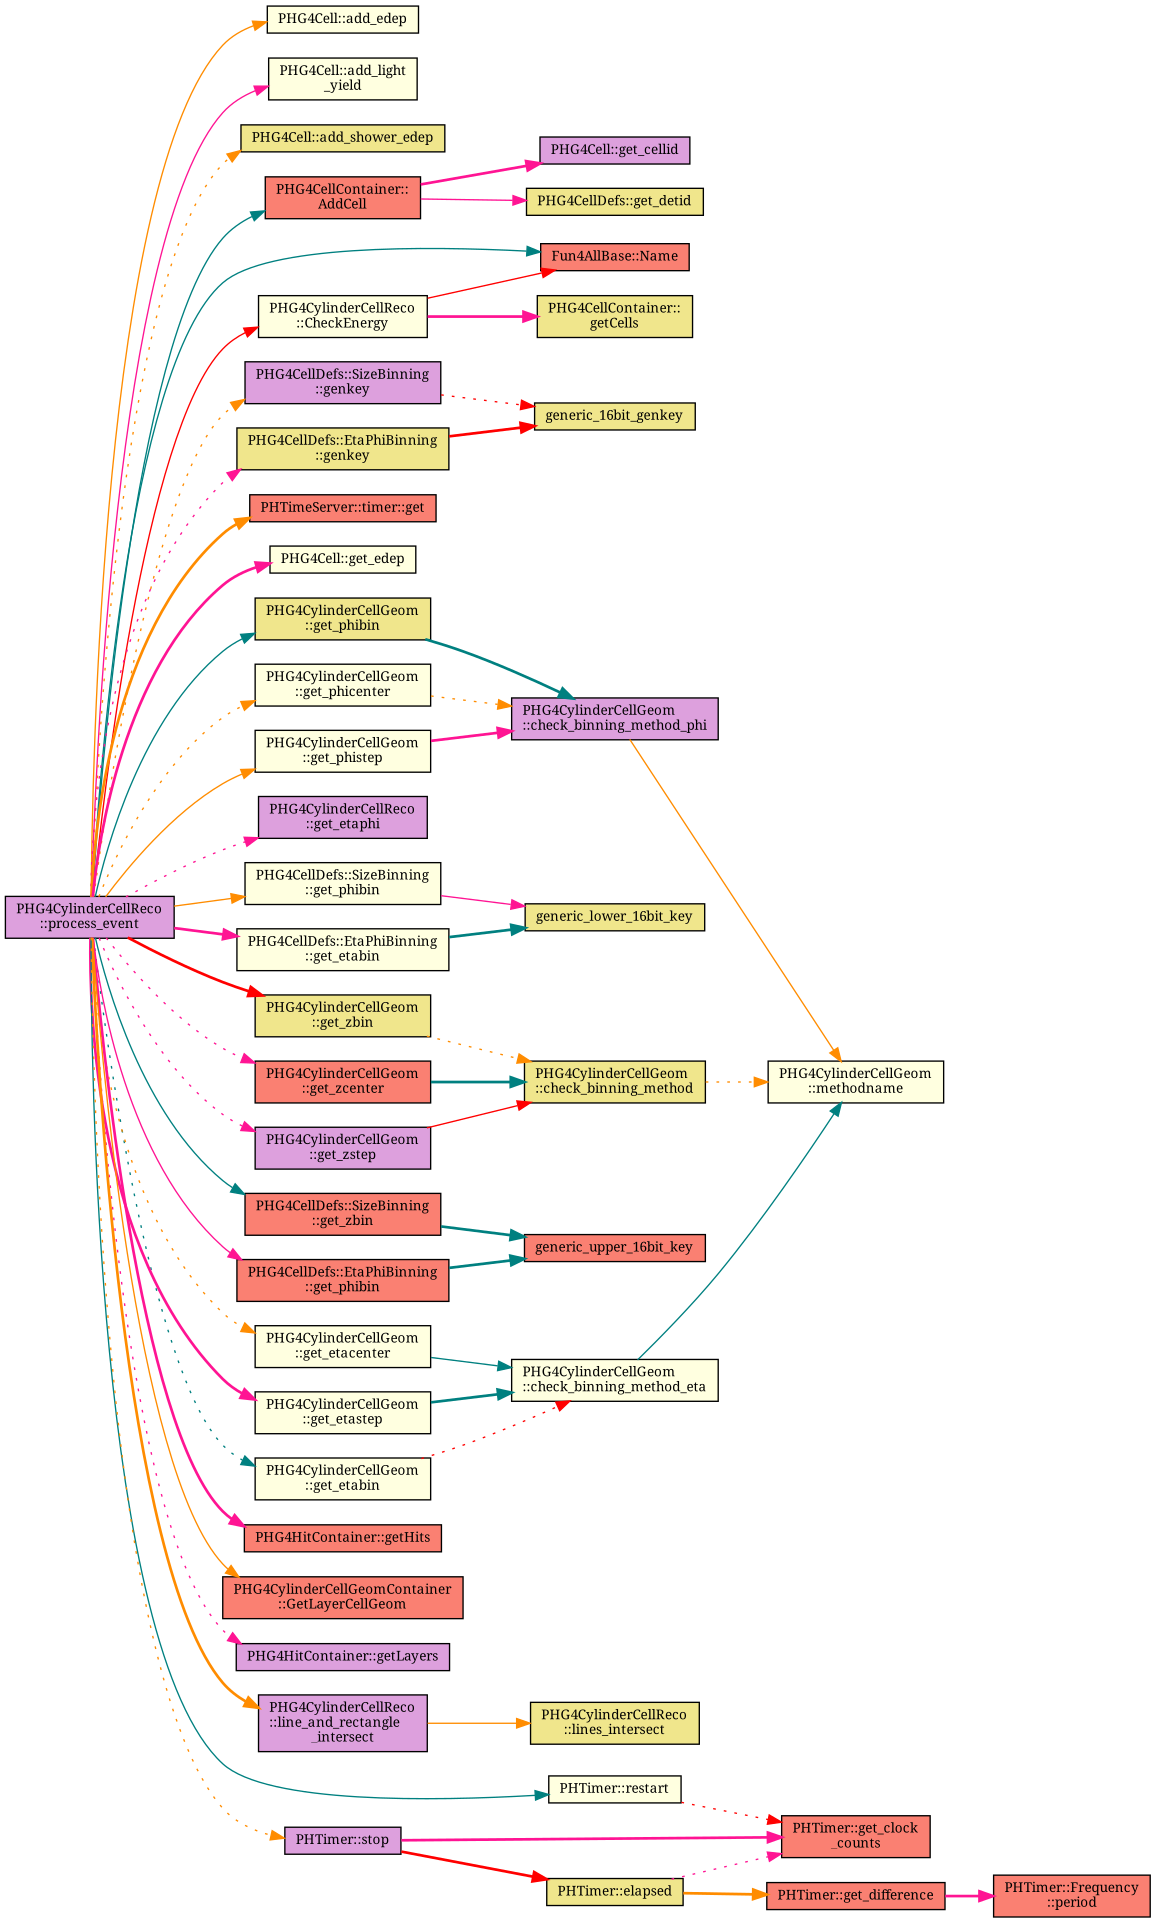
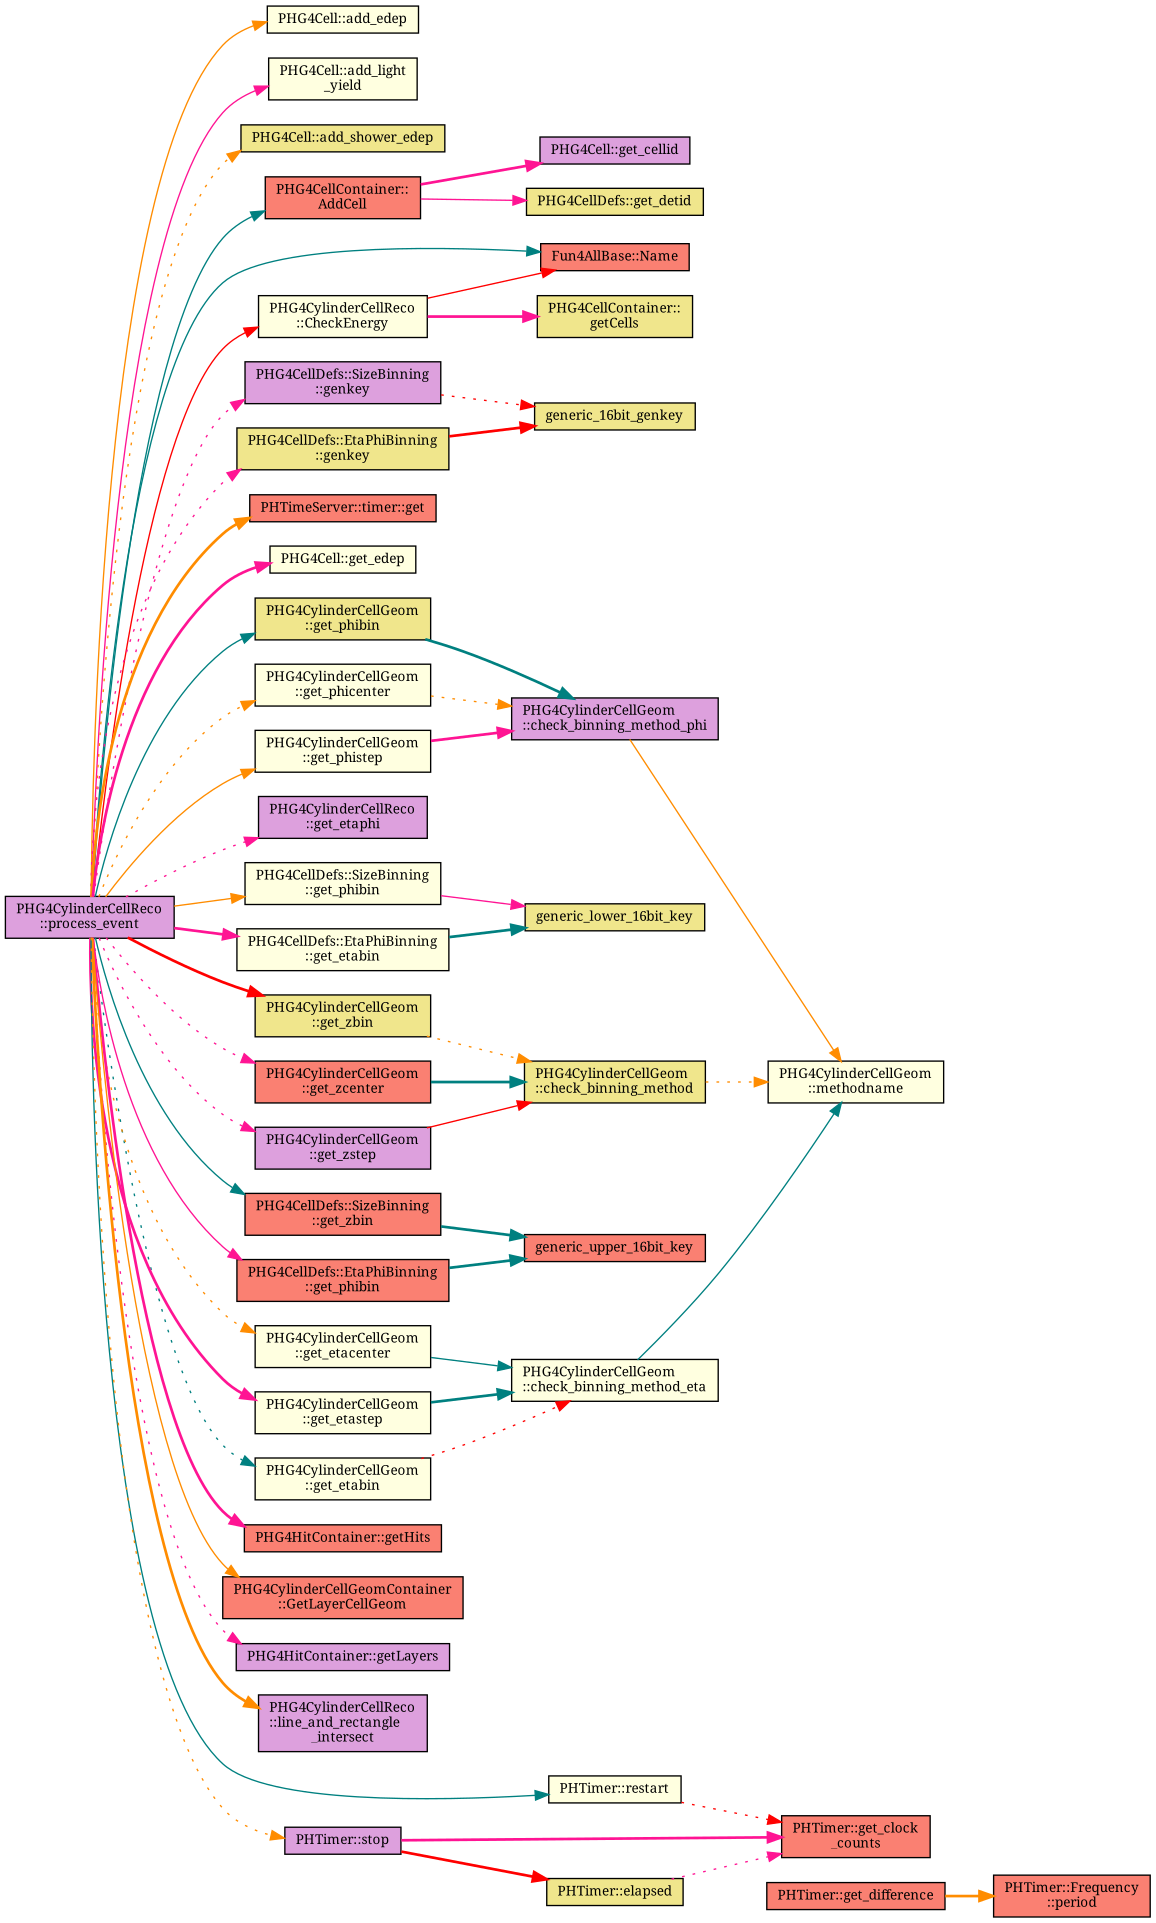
edge "PHG4CylinderCellReco ::process_event" -> "PHG4CellDefs::SizeBinning ::genkey": color darkorange -> deeppink
node "PHG4CylinderCellReco ::lines_intersect": removed
edge "PHTimer::elapsed" -> "PHTimer::get_difference": removed
edge "PHTimer::get_difference" -> "PHTimer::Frequency ::period": color deeppink -> darkorange
